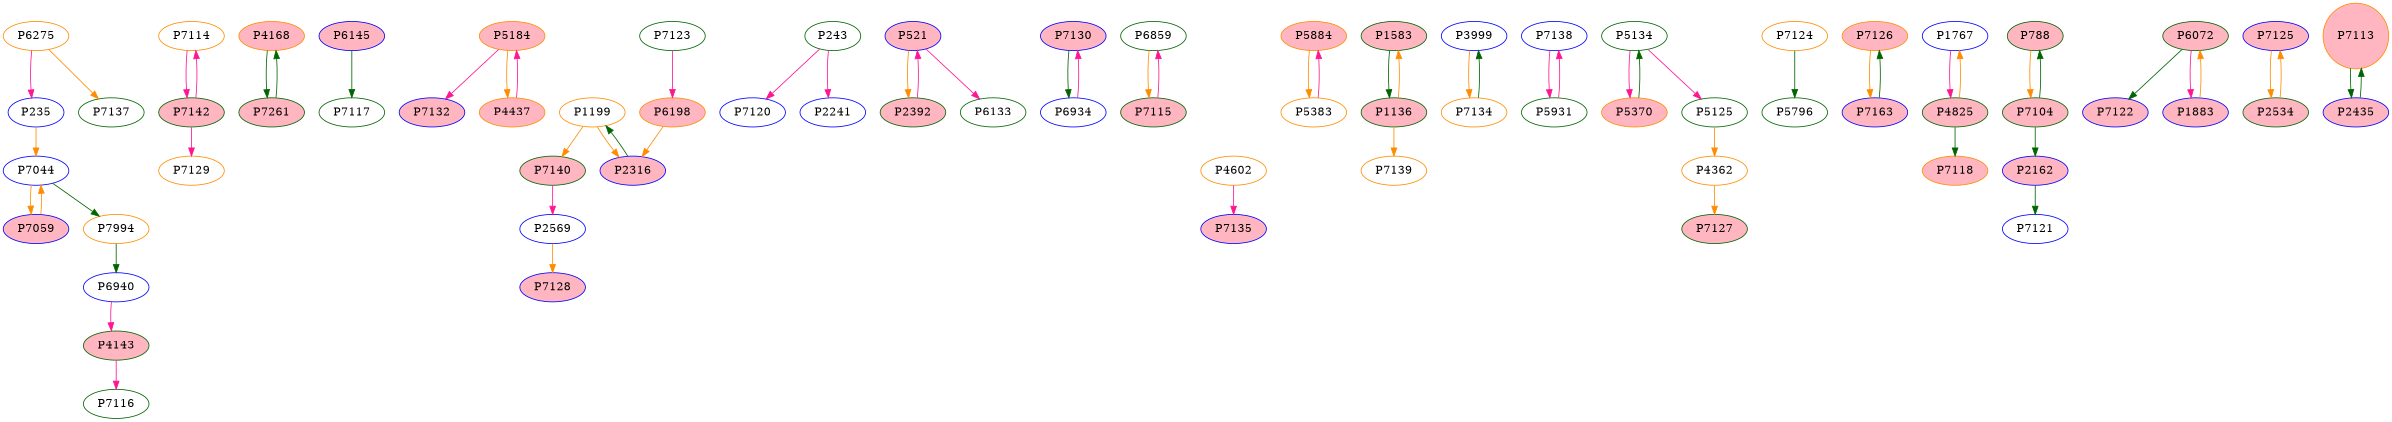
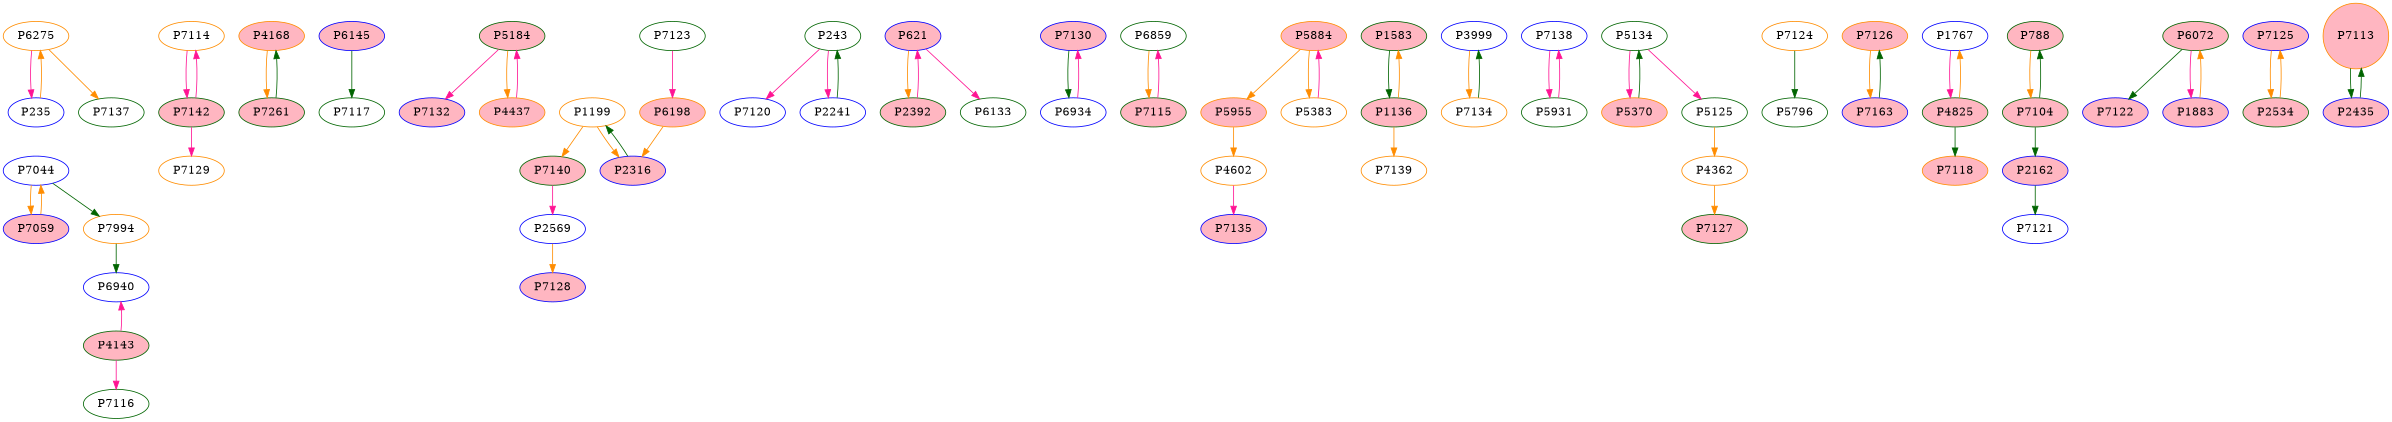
node "P5184": color darkorange -> darkgreen
node "P521": label "P521" -> "P621"
edge "P4168" -> "P7261": color darkgreen -> darkorange
edge "P2241" -> "P243": added
node "P5955": added
edge "P235" -> "P7044": now "P235" -> "P6275"
edge "P6940" -> "P4143": reversed
